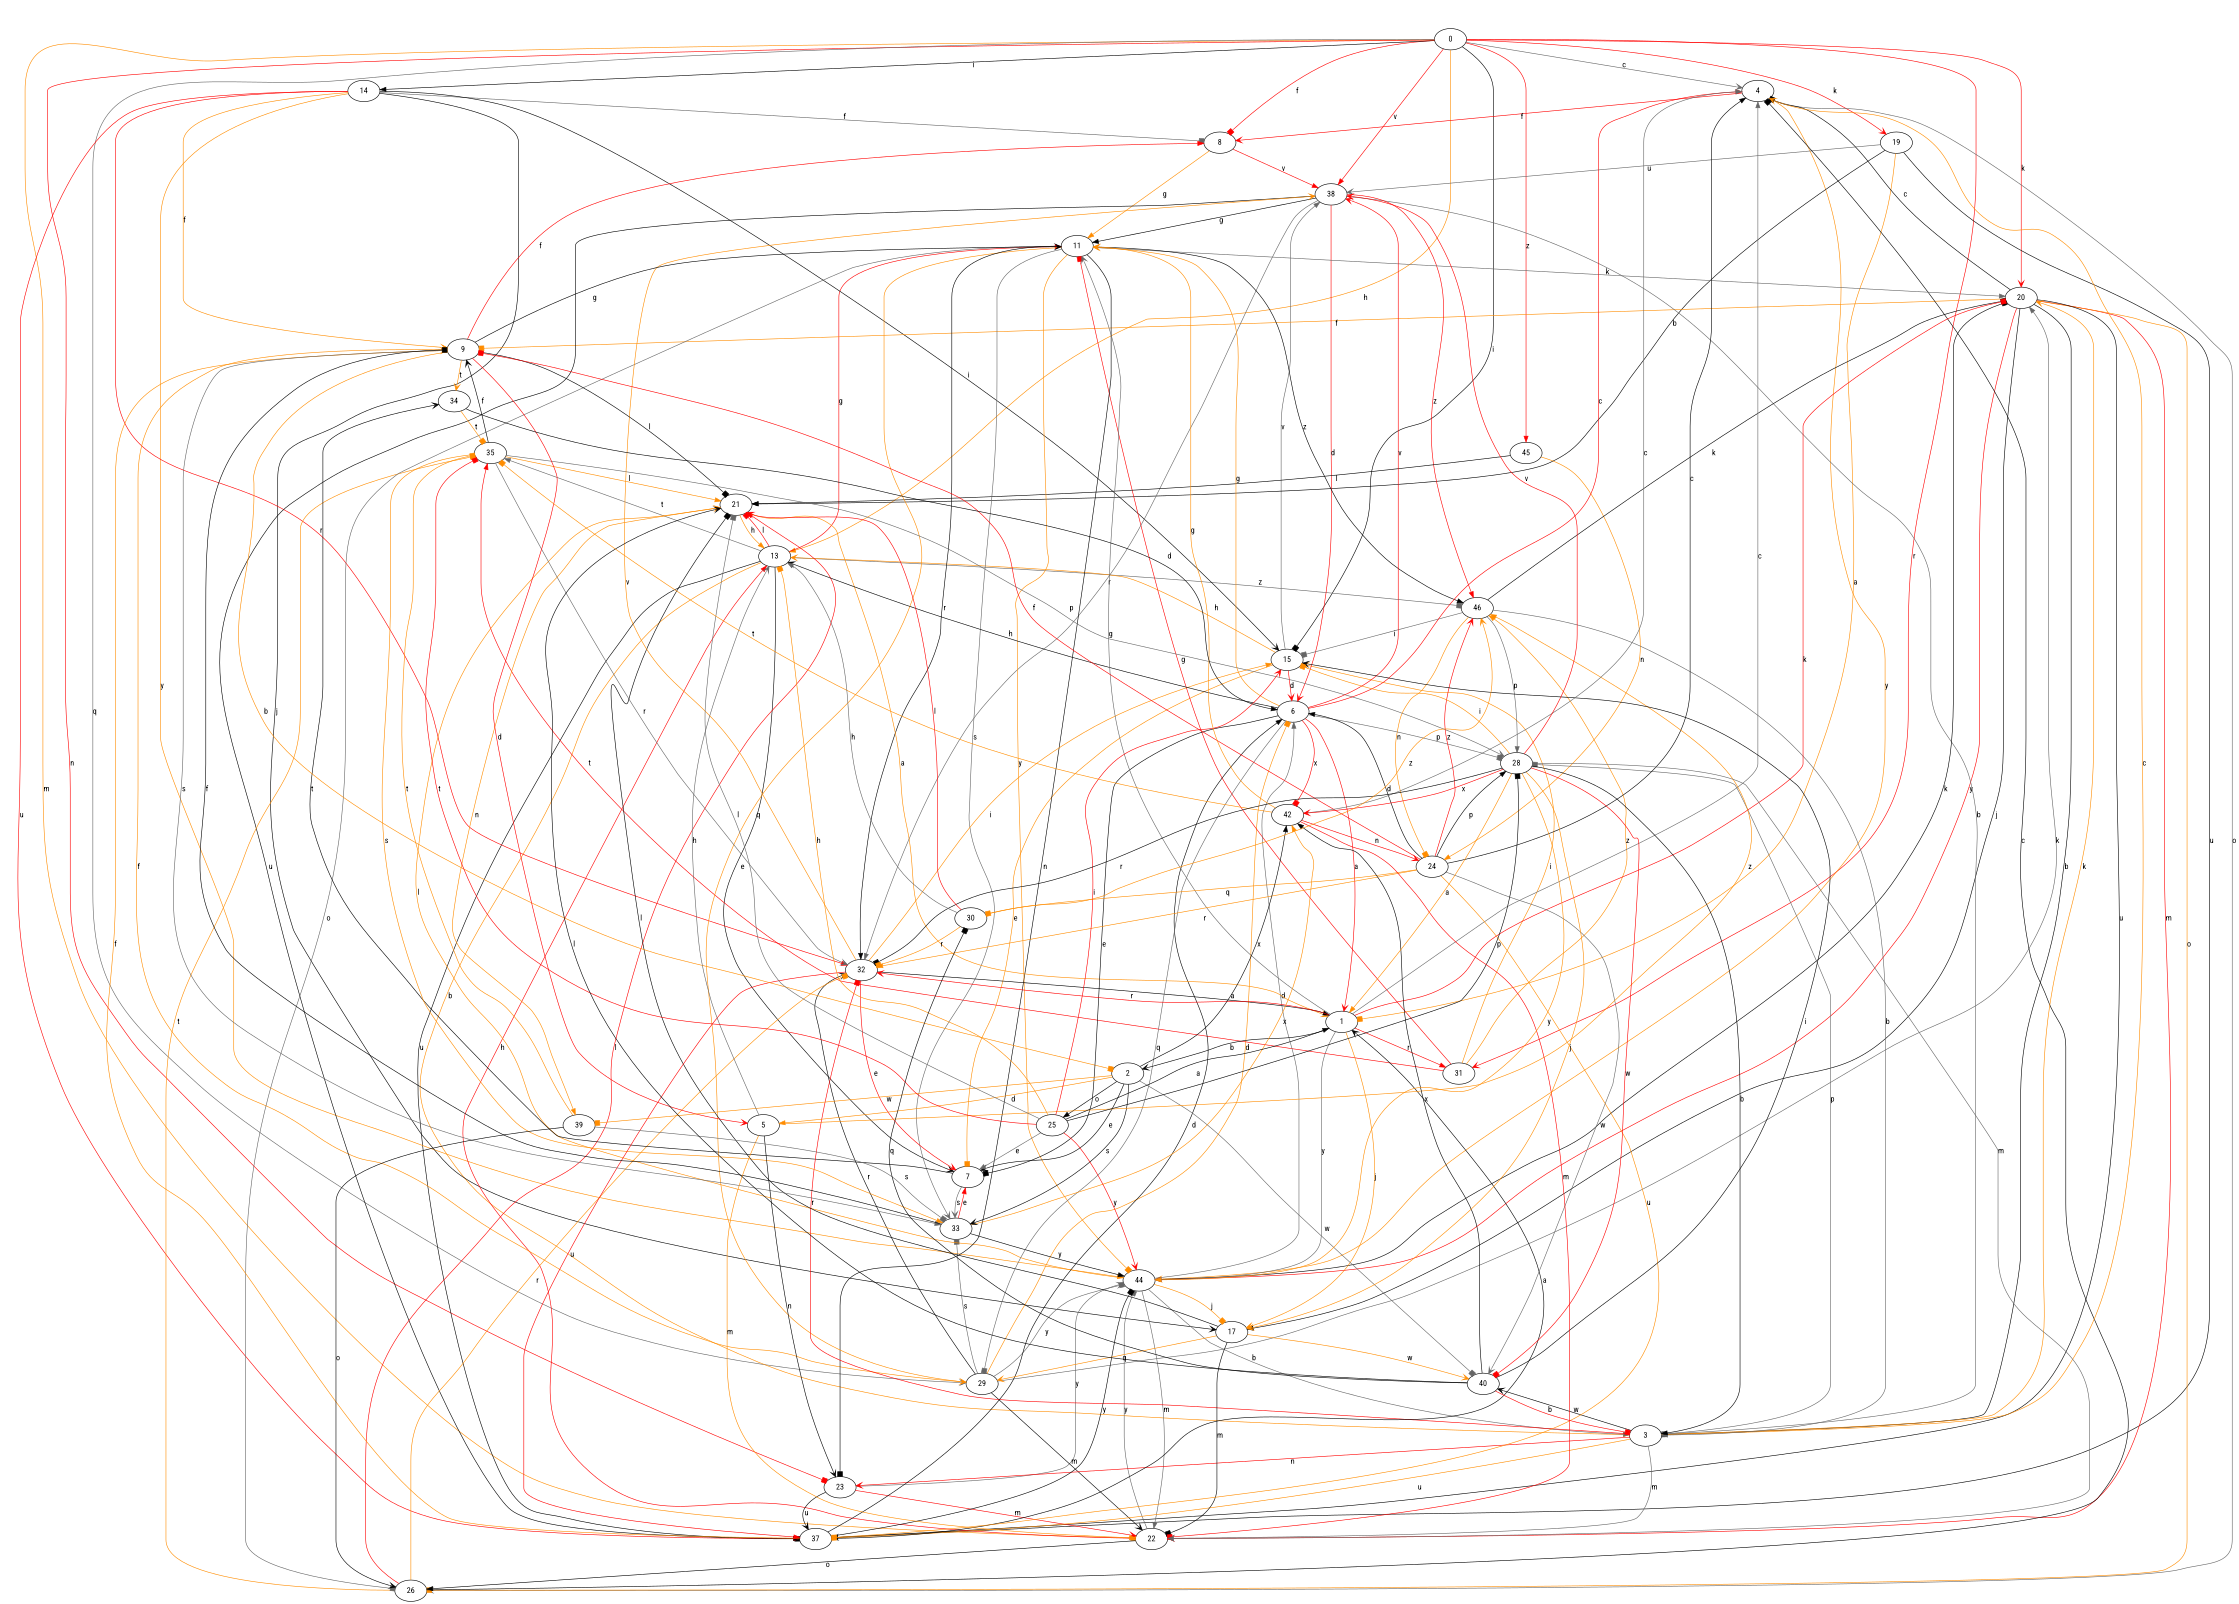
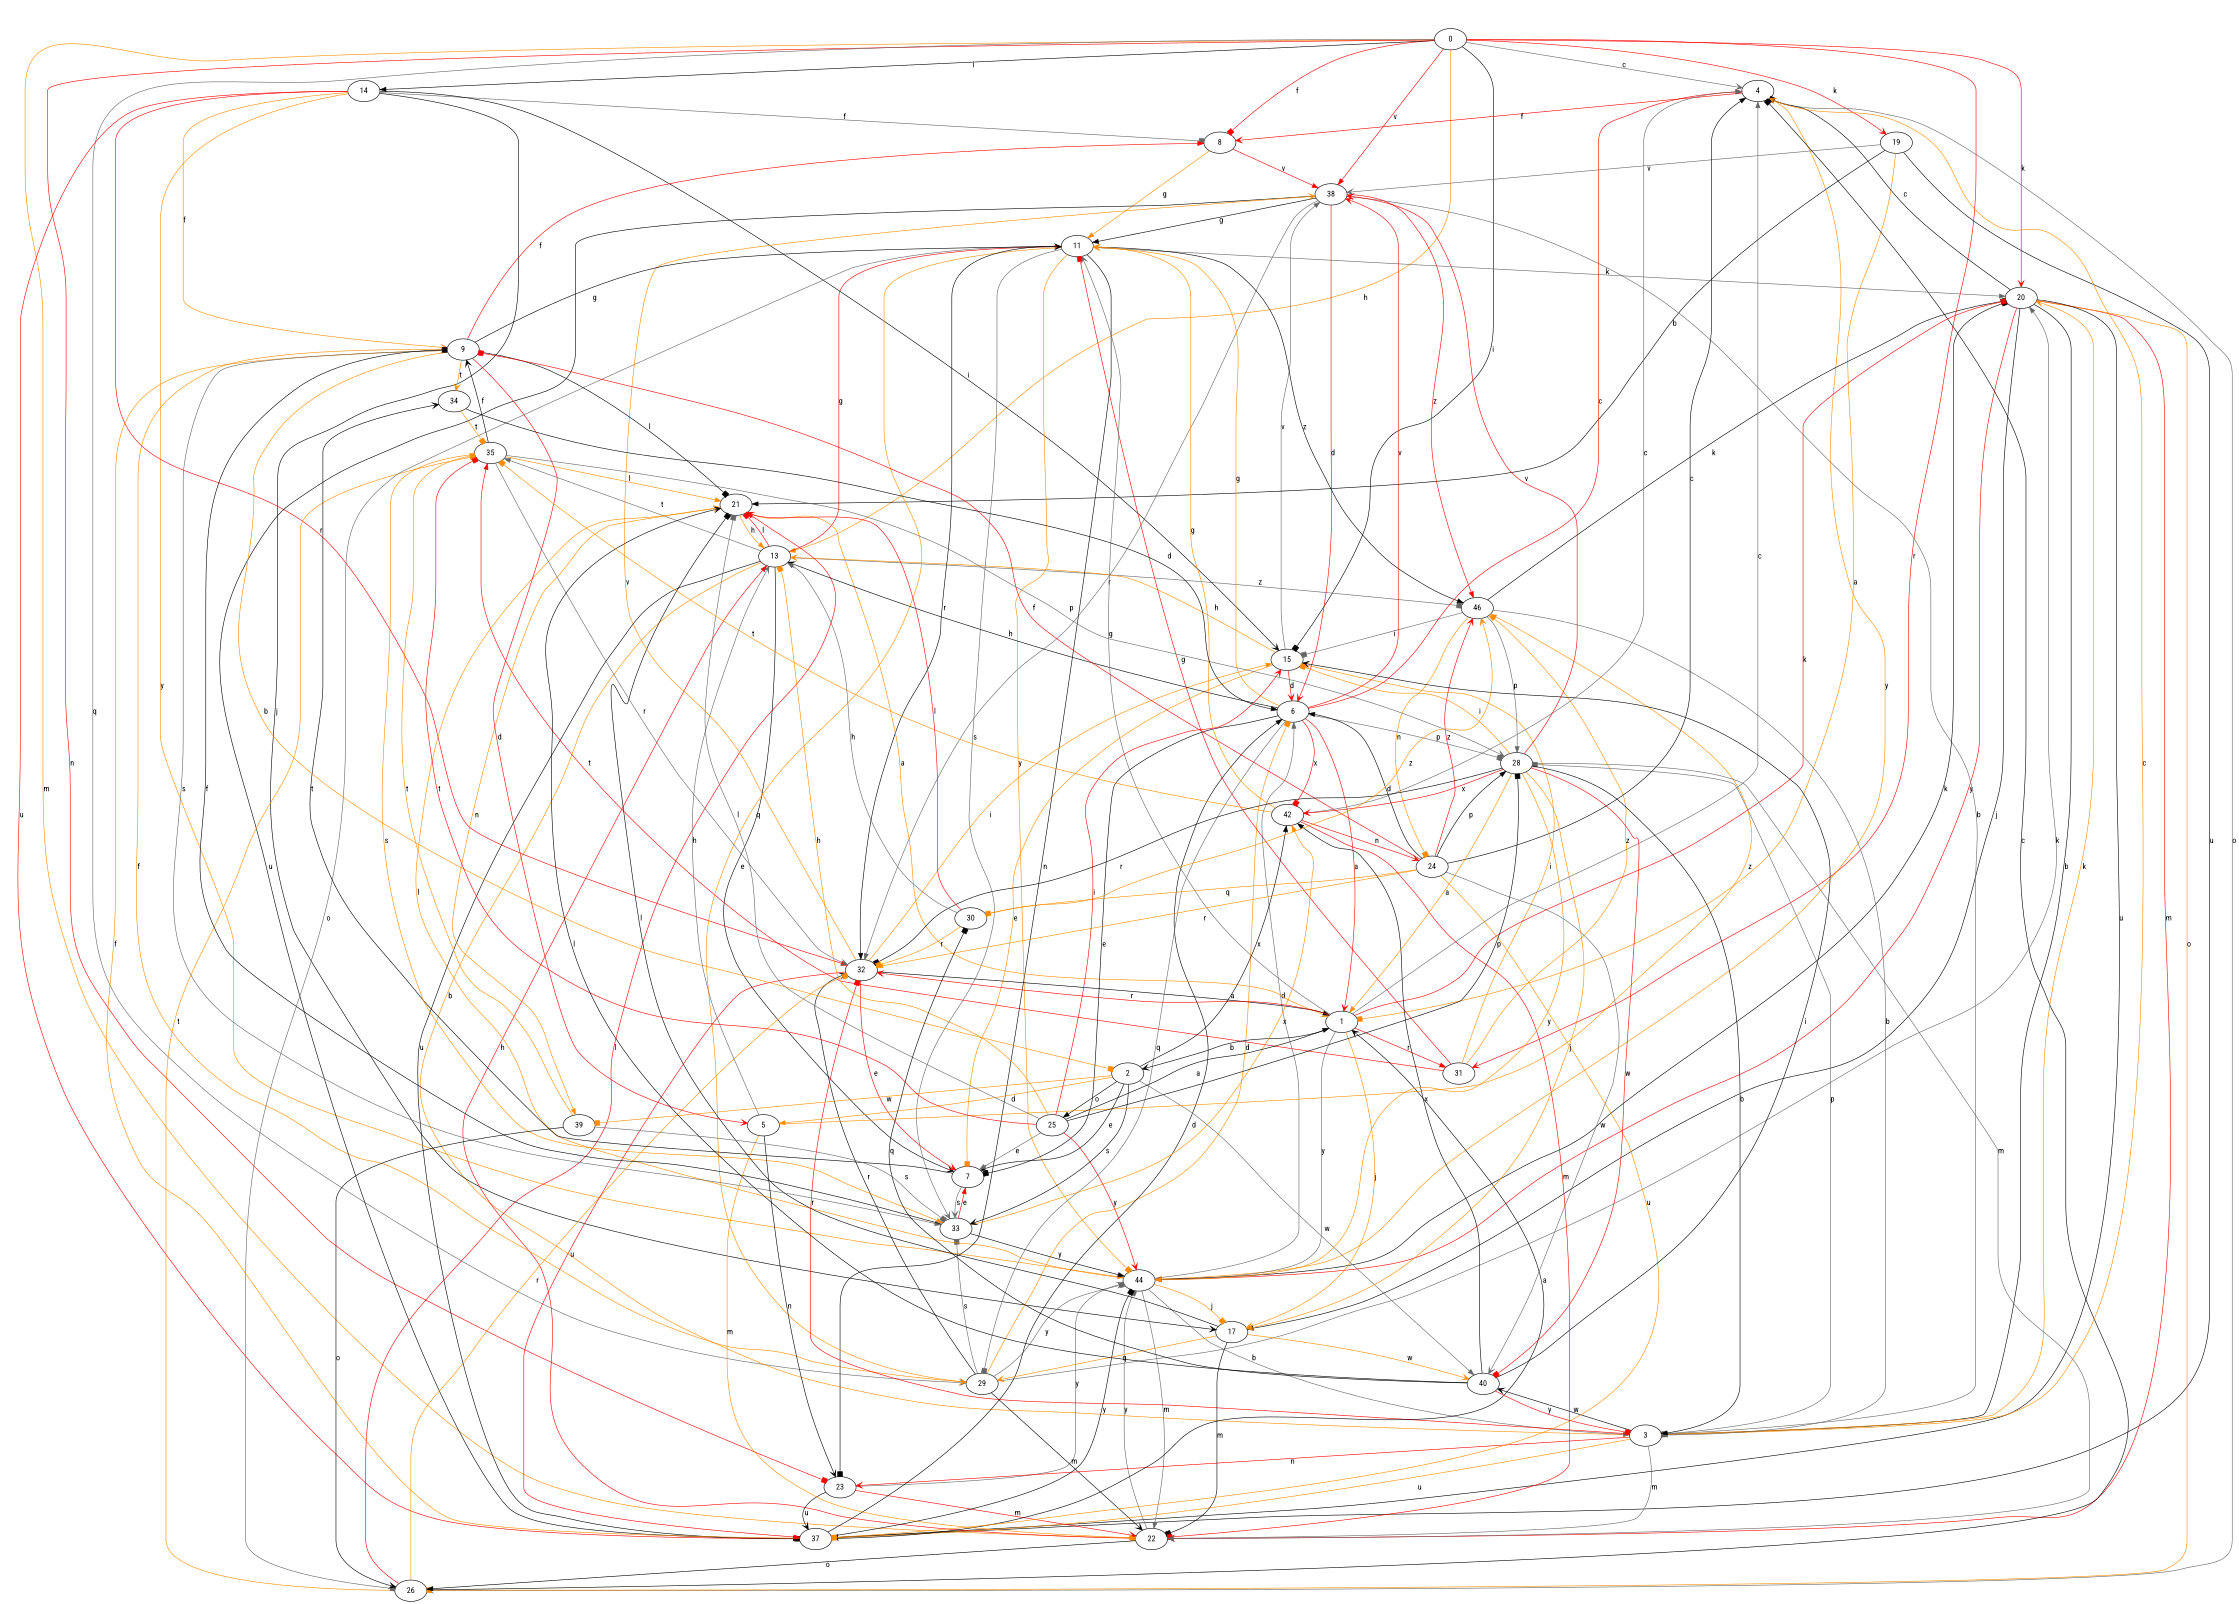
edge "19" -> "38": label "u" -> "v"
edge "20" -> "9": removed, label "f"
node "45": removed
edge "2" -> "40": arrowhead box -> normal
edge "40" -> "3": label "b" -> "y"
